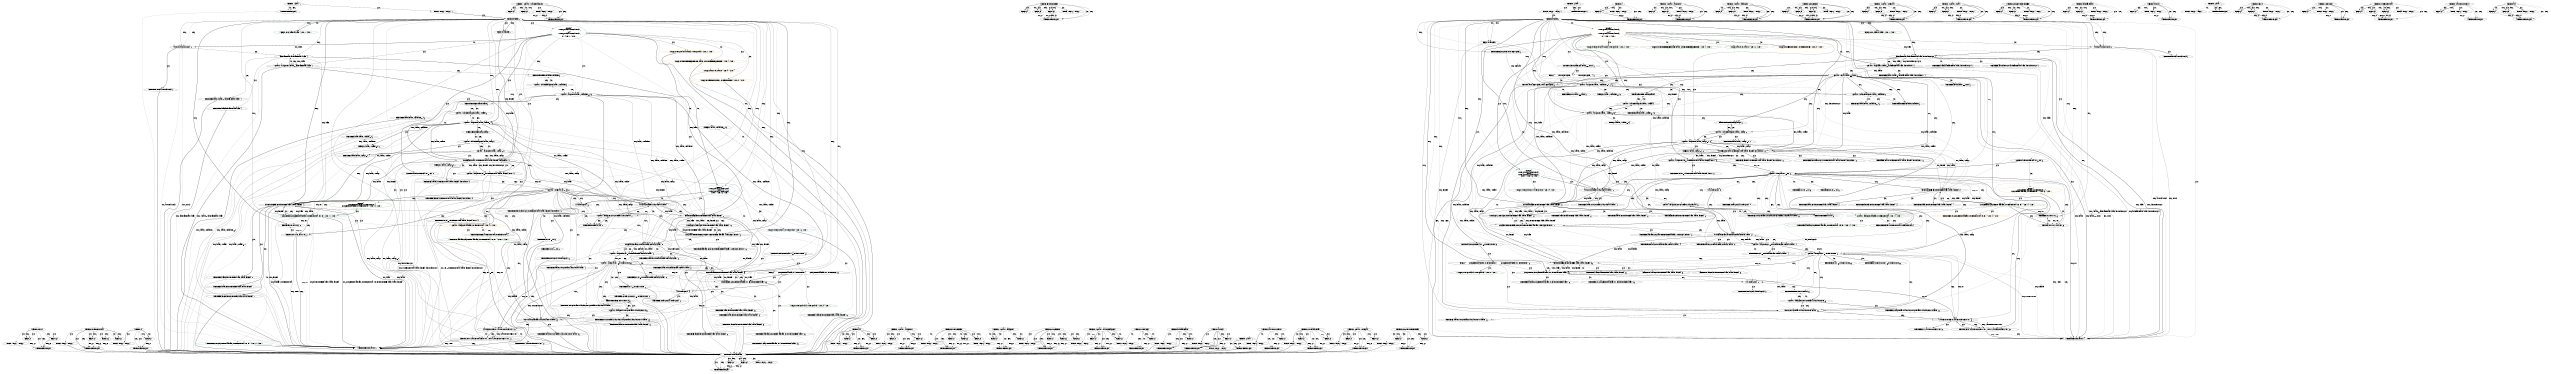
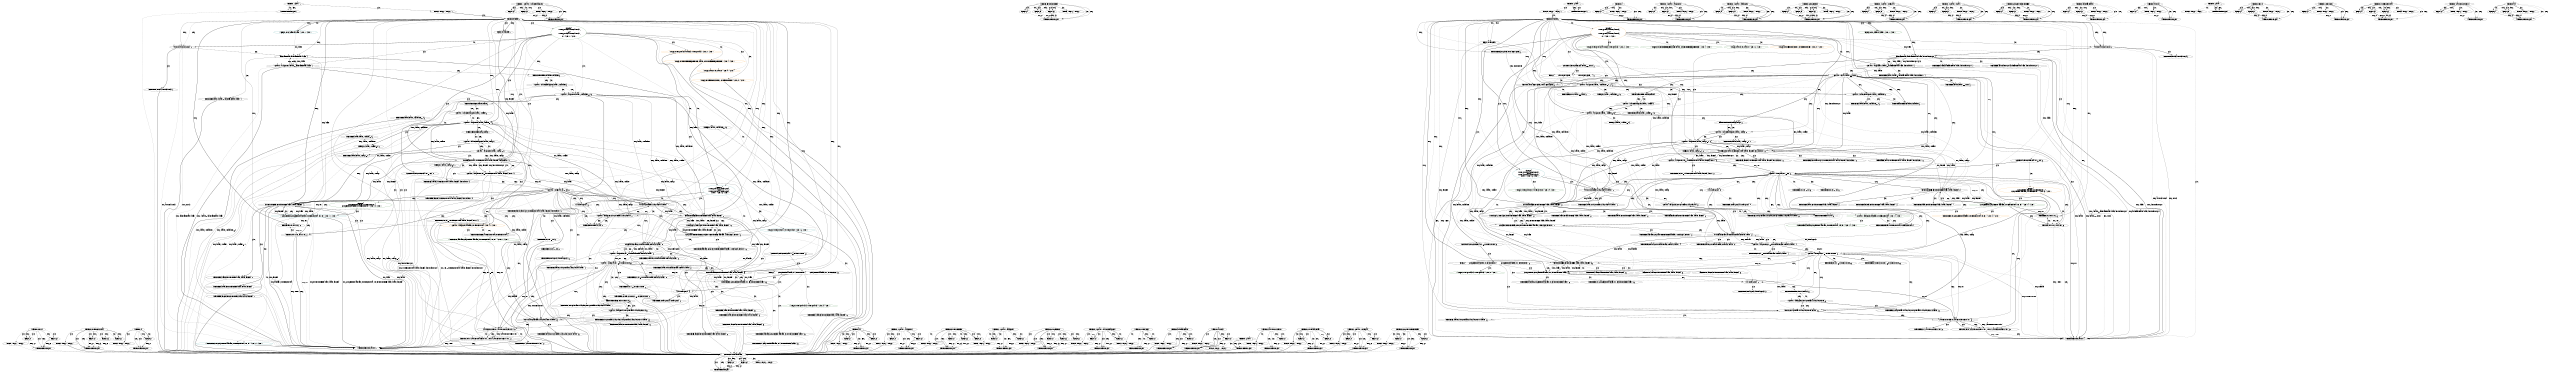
edge "(<operator>.assignment,*header = findBufferHeader(buffer))" -> "(findBufferHeader,findBufferHeader(buffer))": label "AST: " -> "DDG: err"
edge "(IDENTIFIER,BAD_VALUE,return BAD_VALUE;)" -> "(RETURN,return BAD_VALUE;,return BAD_VALUE;)": label "DDG: mHandle" -> "DDG: BAD_VALUE"
node "(IDENTIFIER,buffer,findBufferHeader(buffer))": removed
